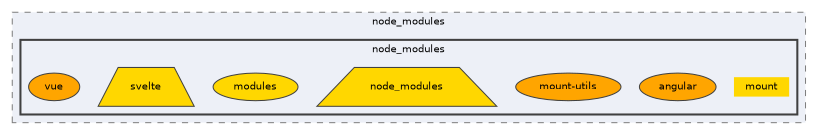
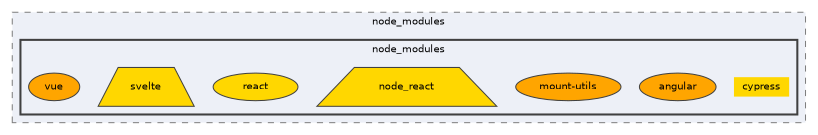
node "modules": label "modules" -> "react"
node "node_modules": label "node_modules" -> "node_react"
node "mount": label "mount" -> "cypress"
